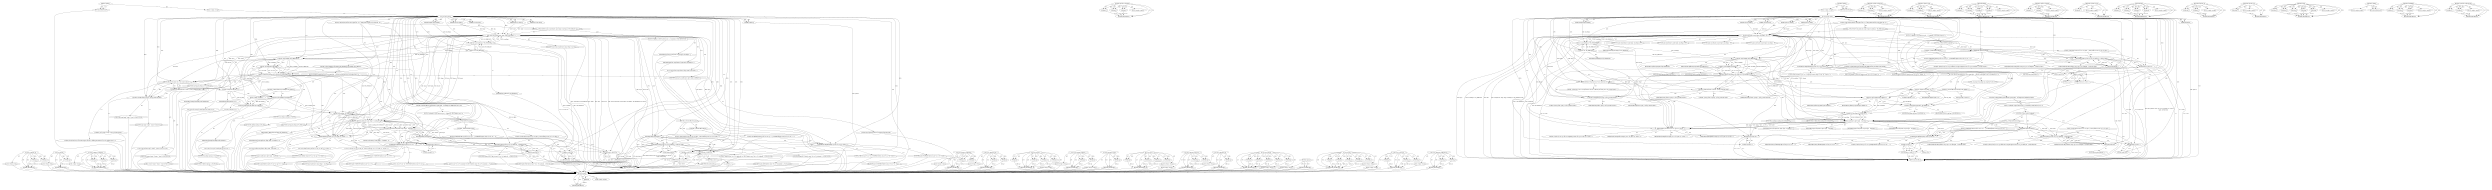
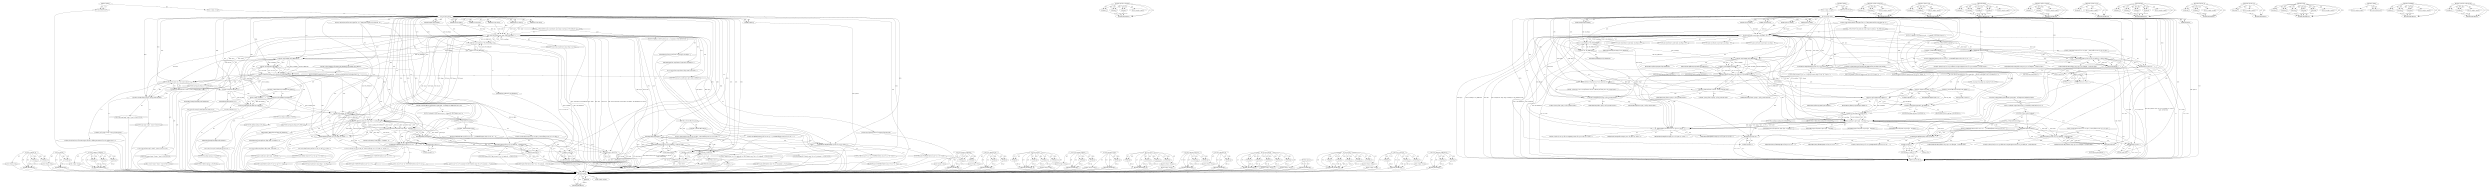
node "(PARAM,const char *rootfs)": added
